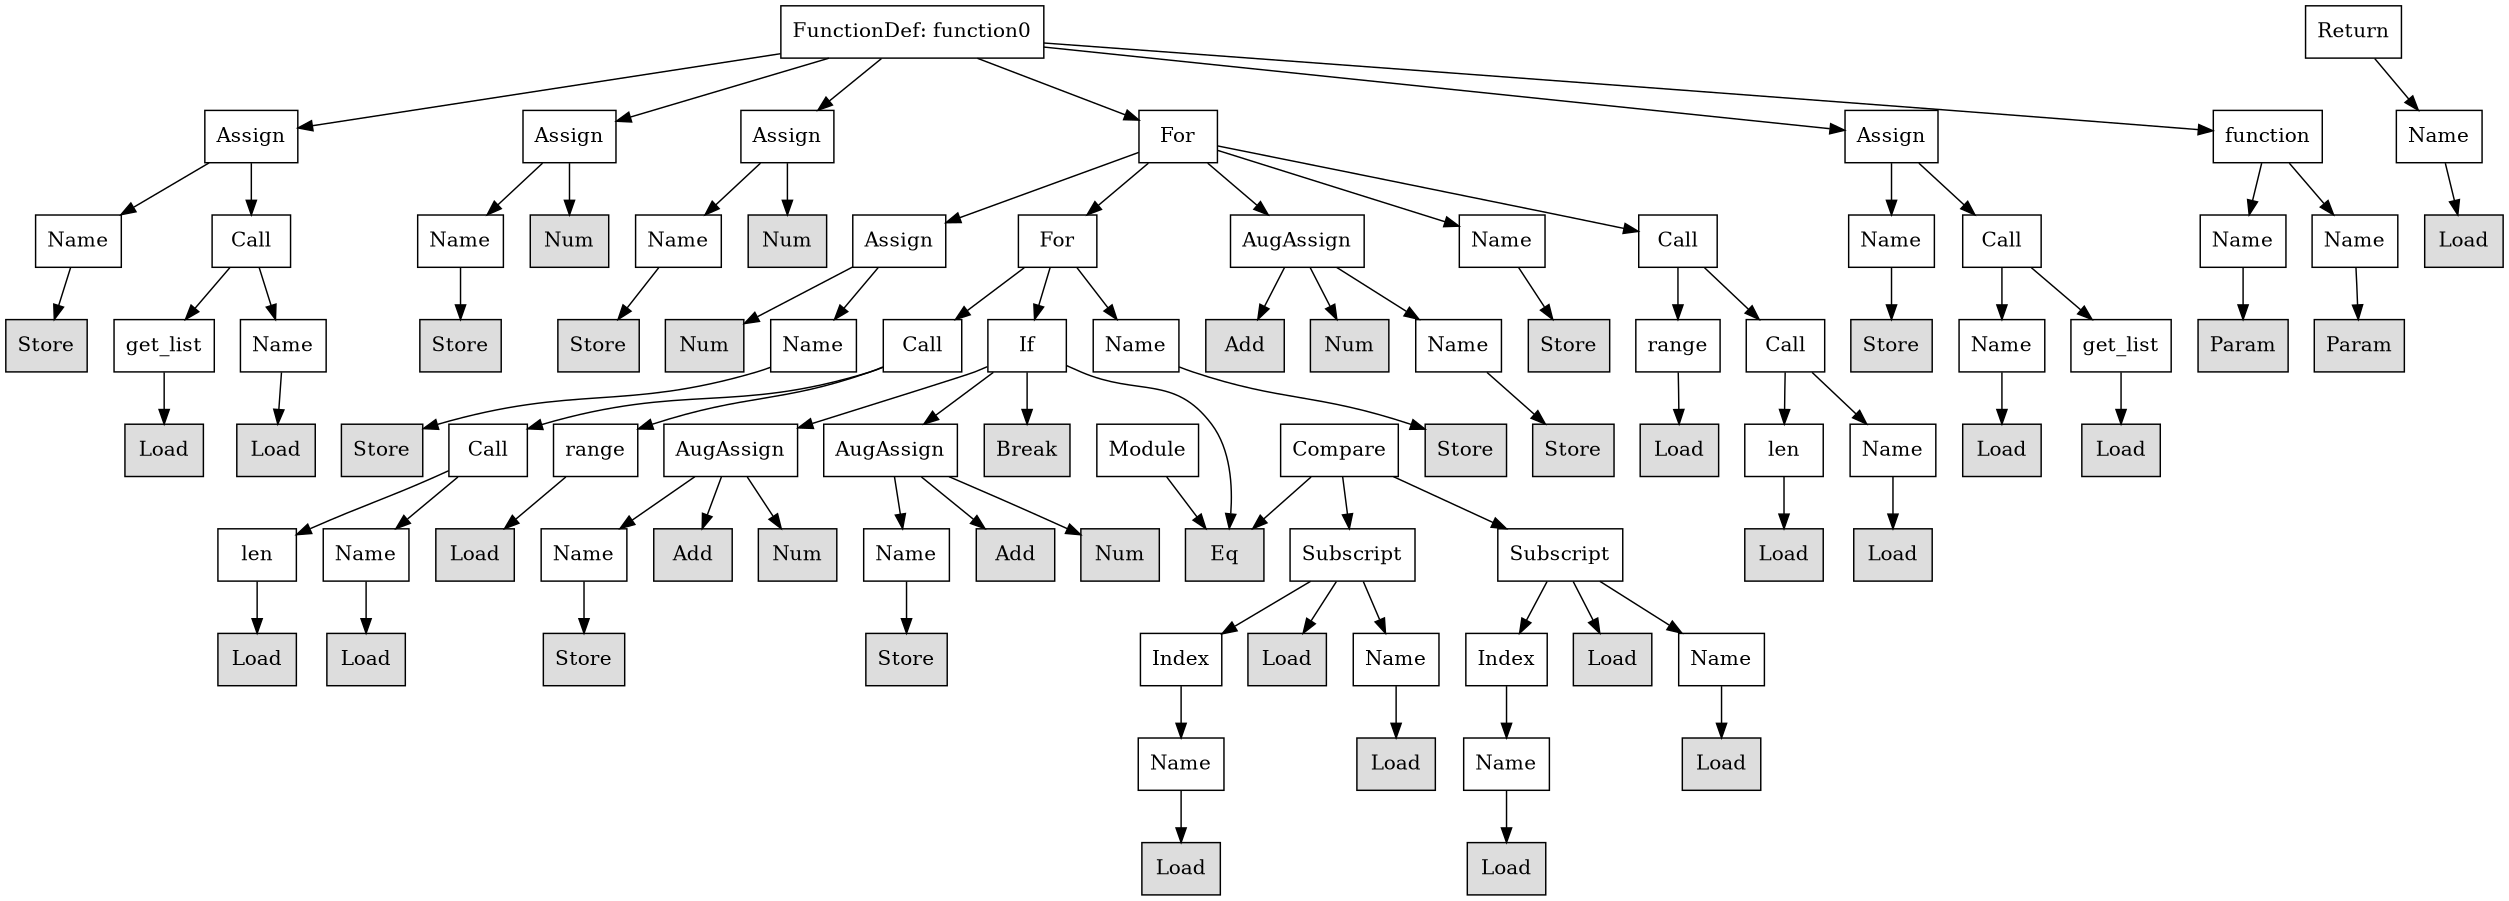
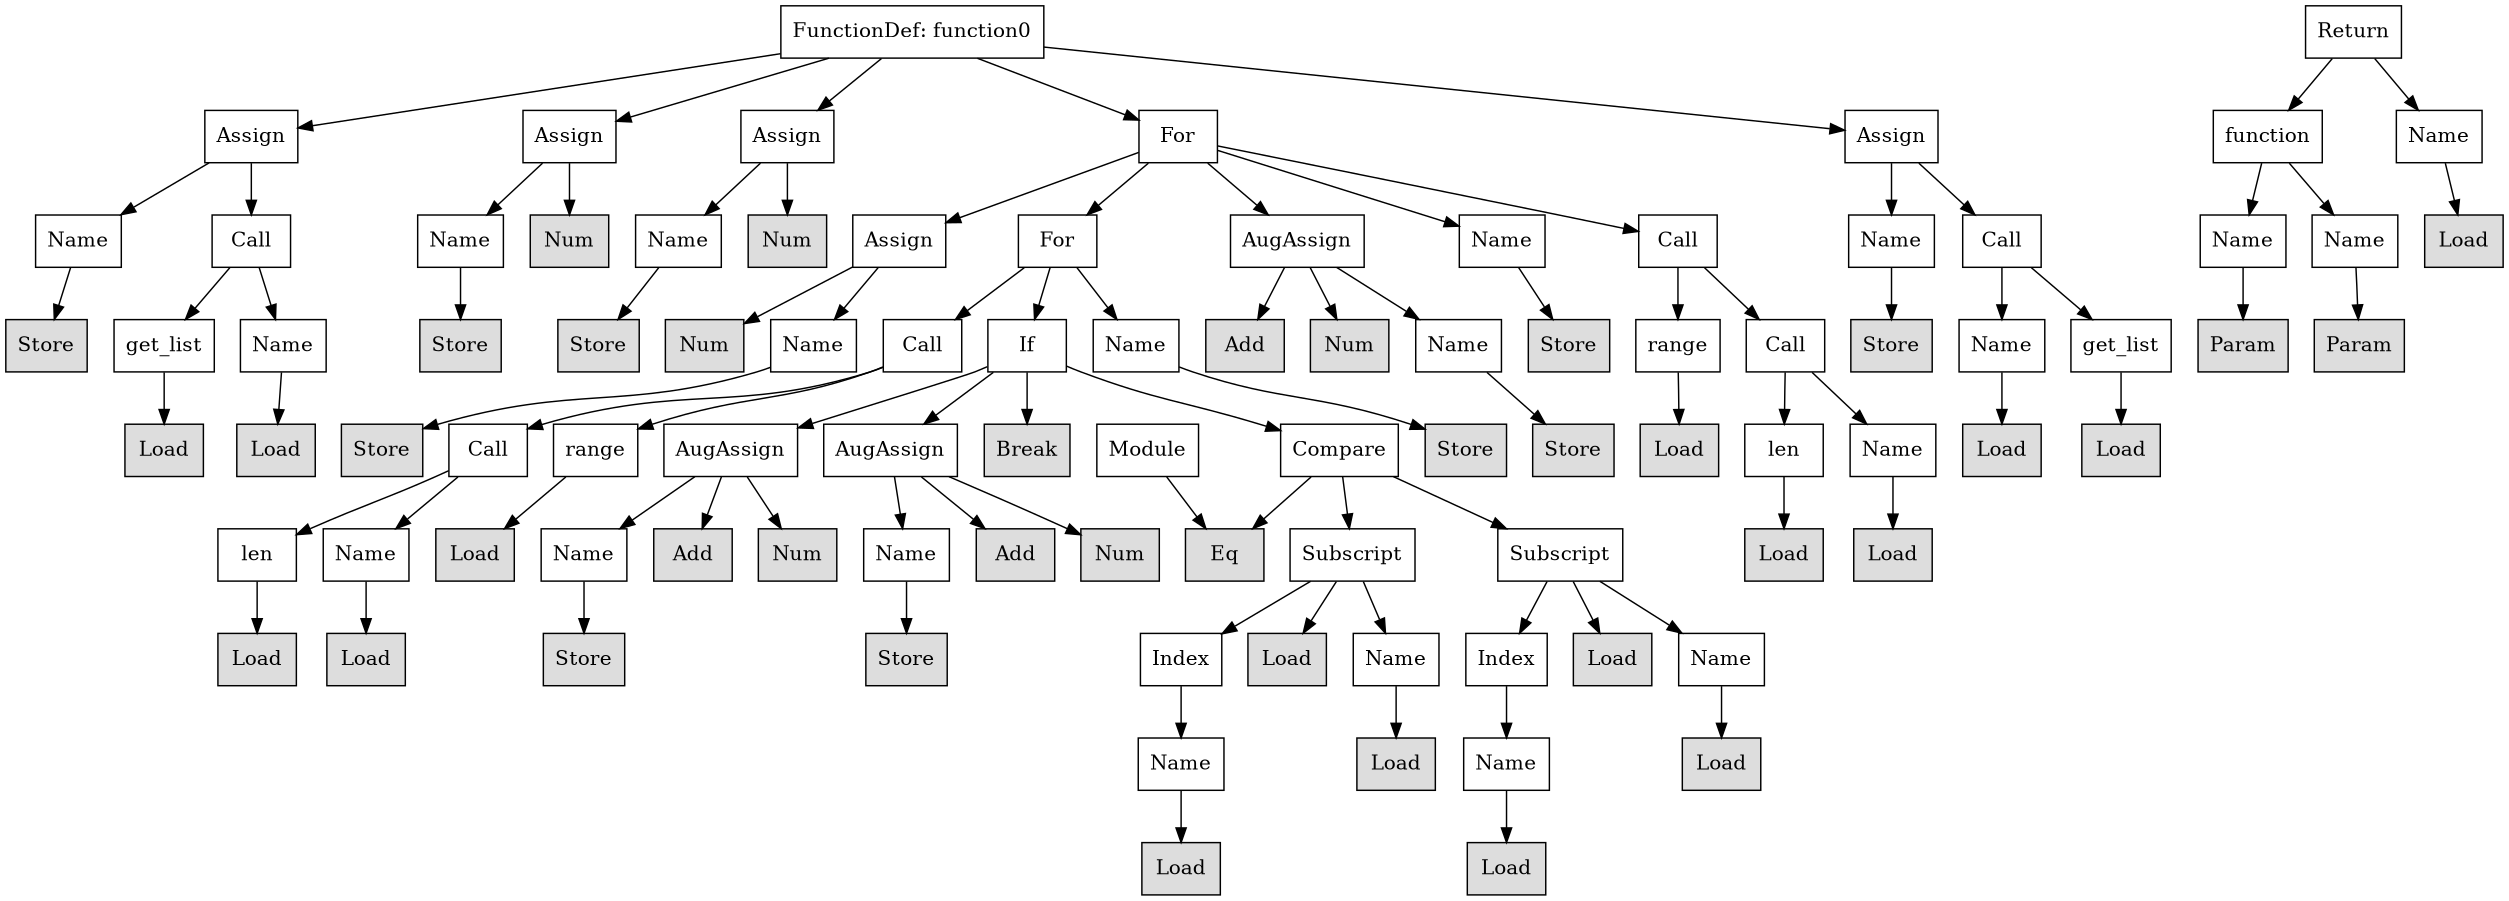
edge "FunctionDef: function0" -> "function": now "Return" -> "function"
edge "If" -> "Eq": now "If" -> "Compare"
